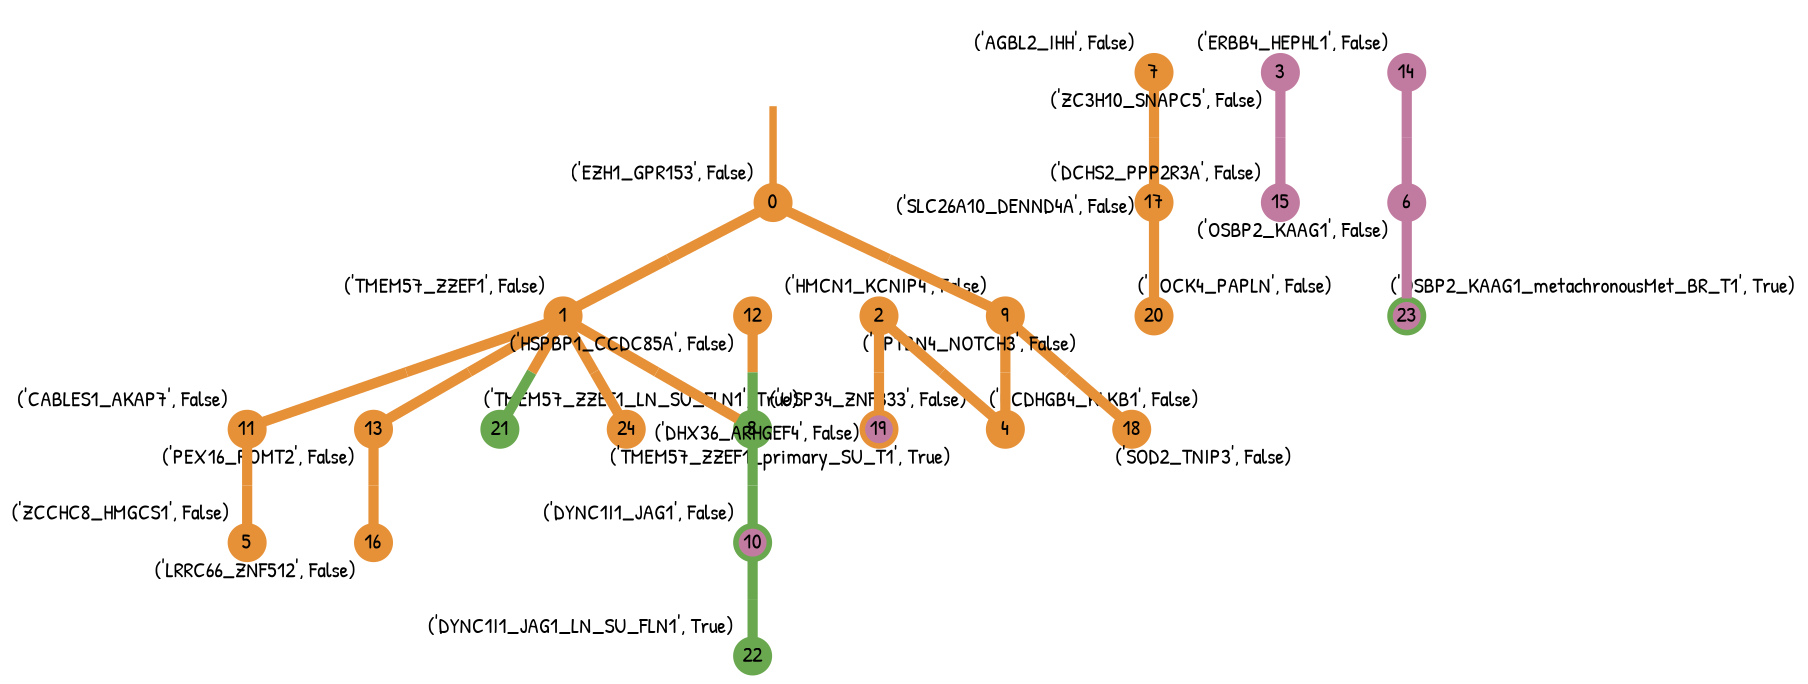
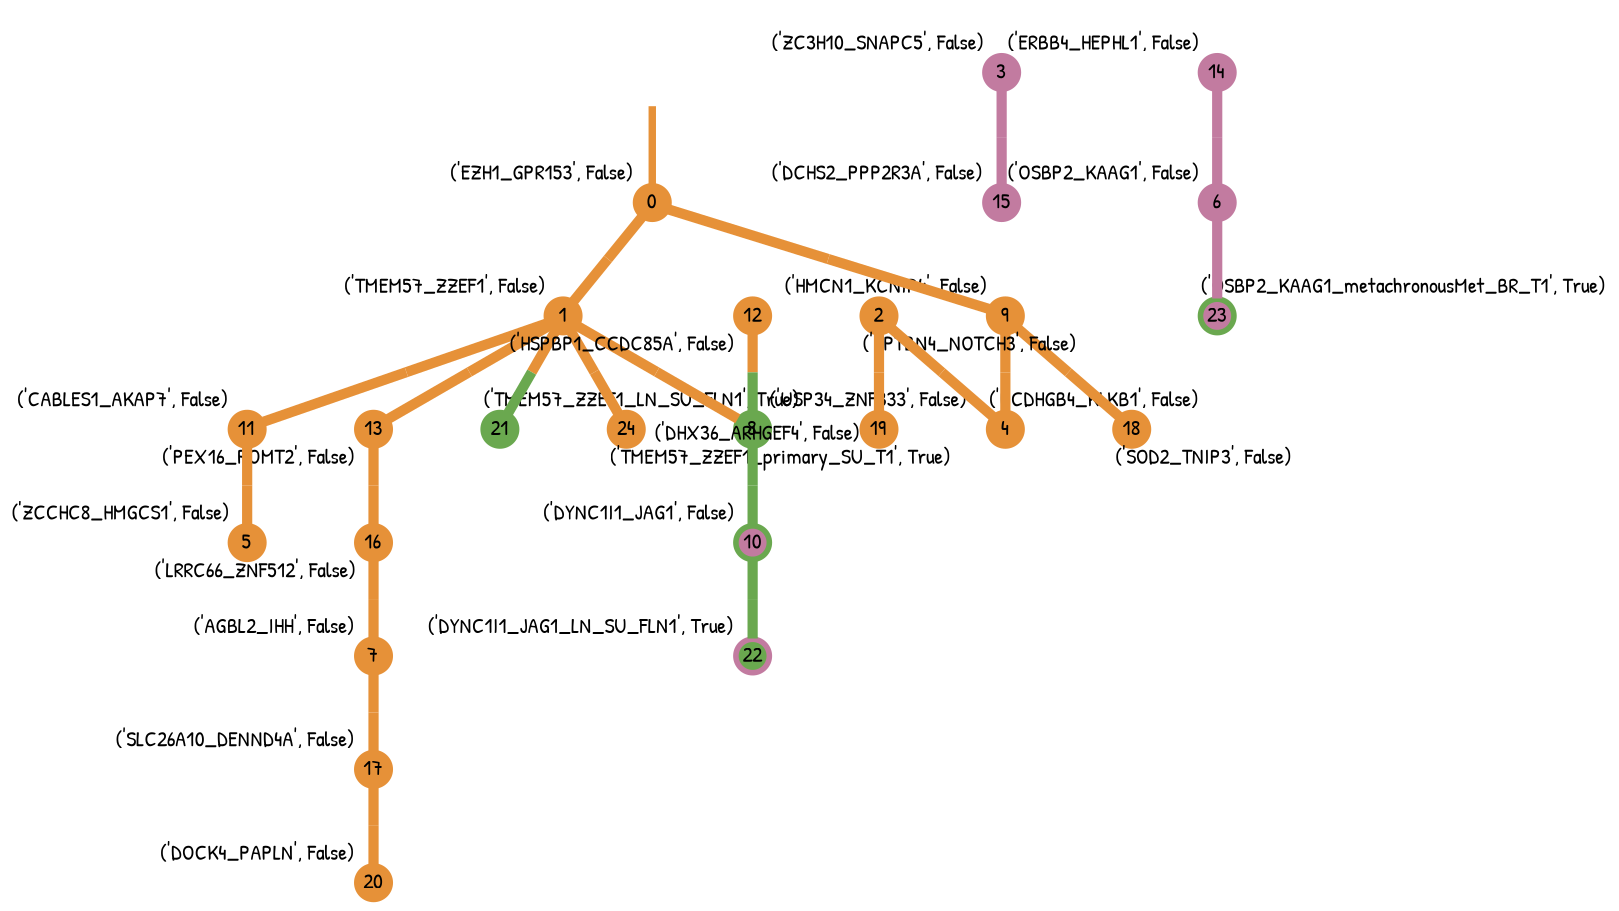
node "19 ('DHX36_ARHGEF4', False)": fillcolor #c27ba0ff -> #e69138ff
edge "16 ('LRRC66_ZNF512', False)" -> "7 ('AGBL2_IHH', False)": added
node "22 ('DYNC1I1_JAG1_LN_SU_FLN1', True)": color #6aa84fff -> #c27ba0ff
